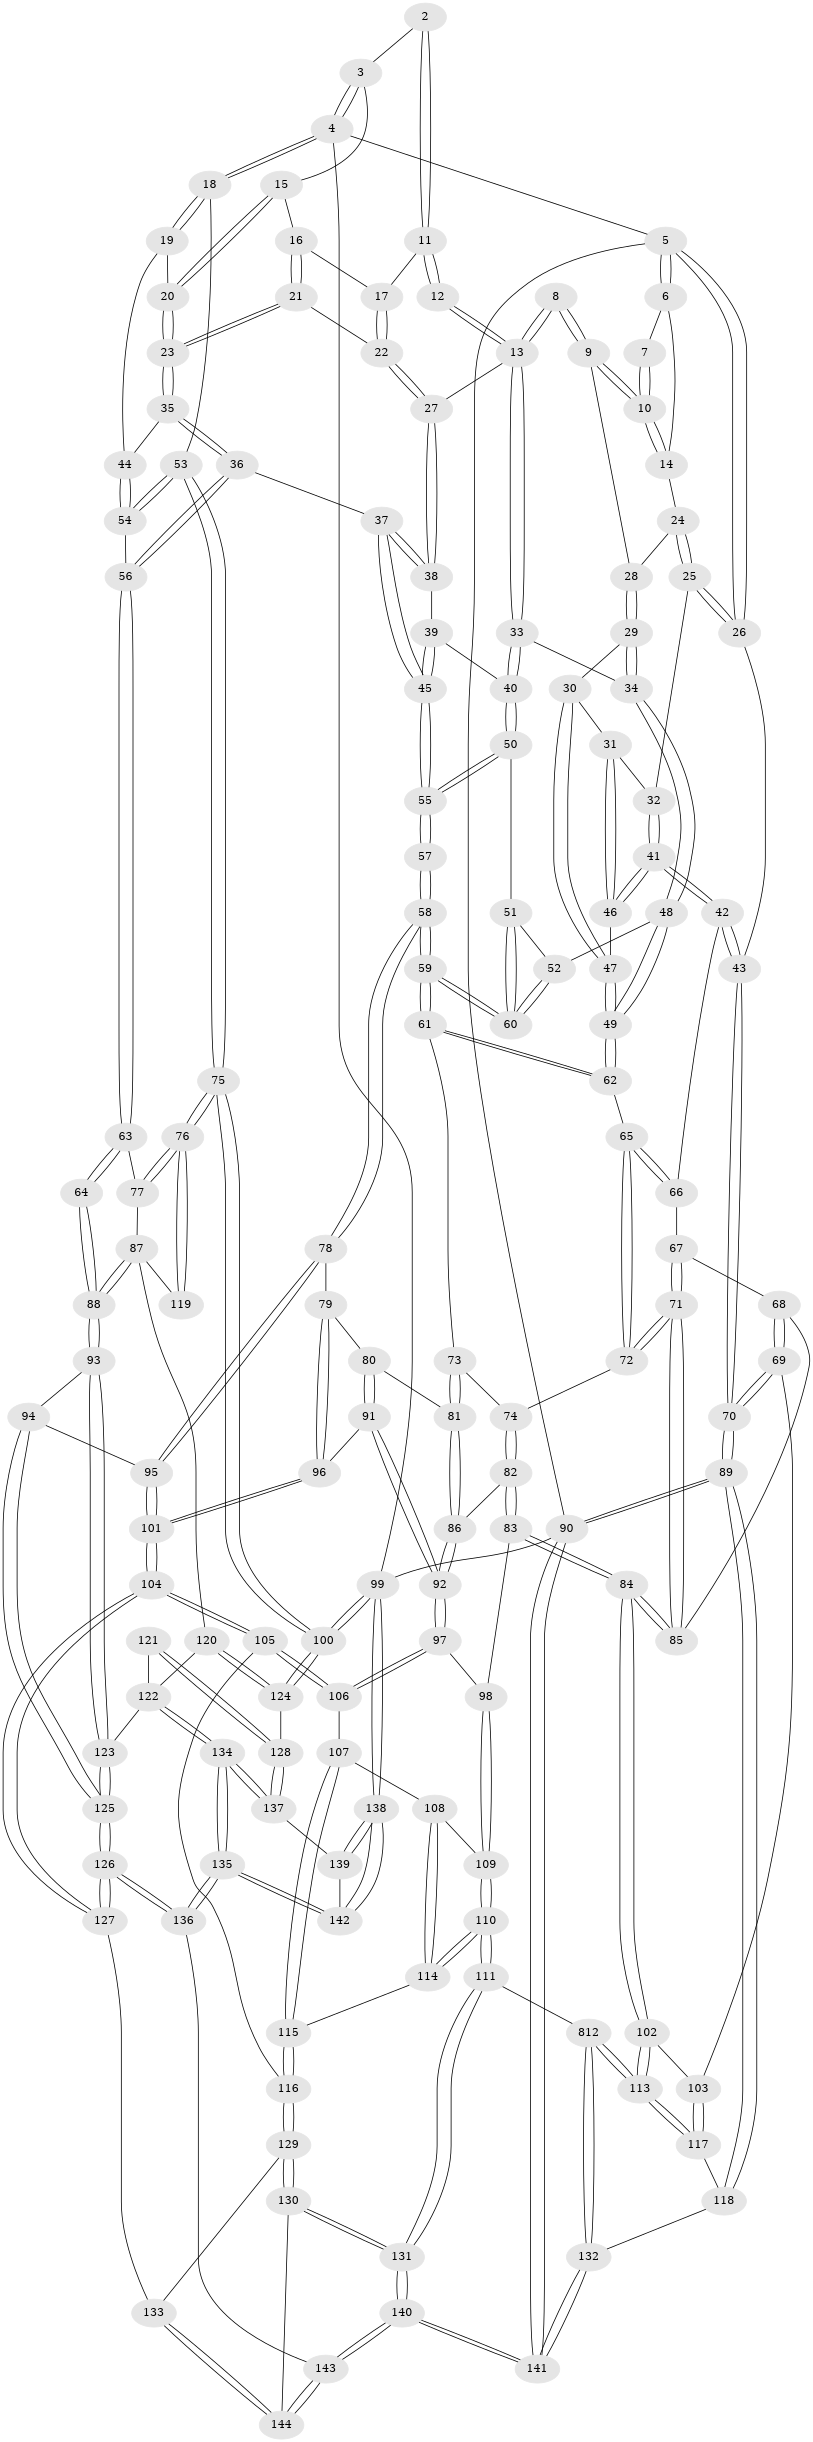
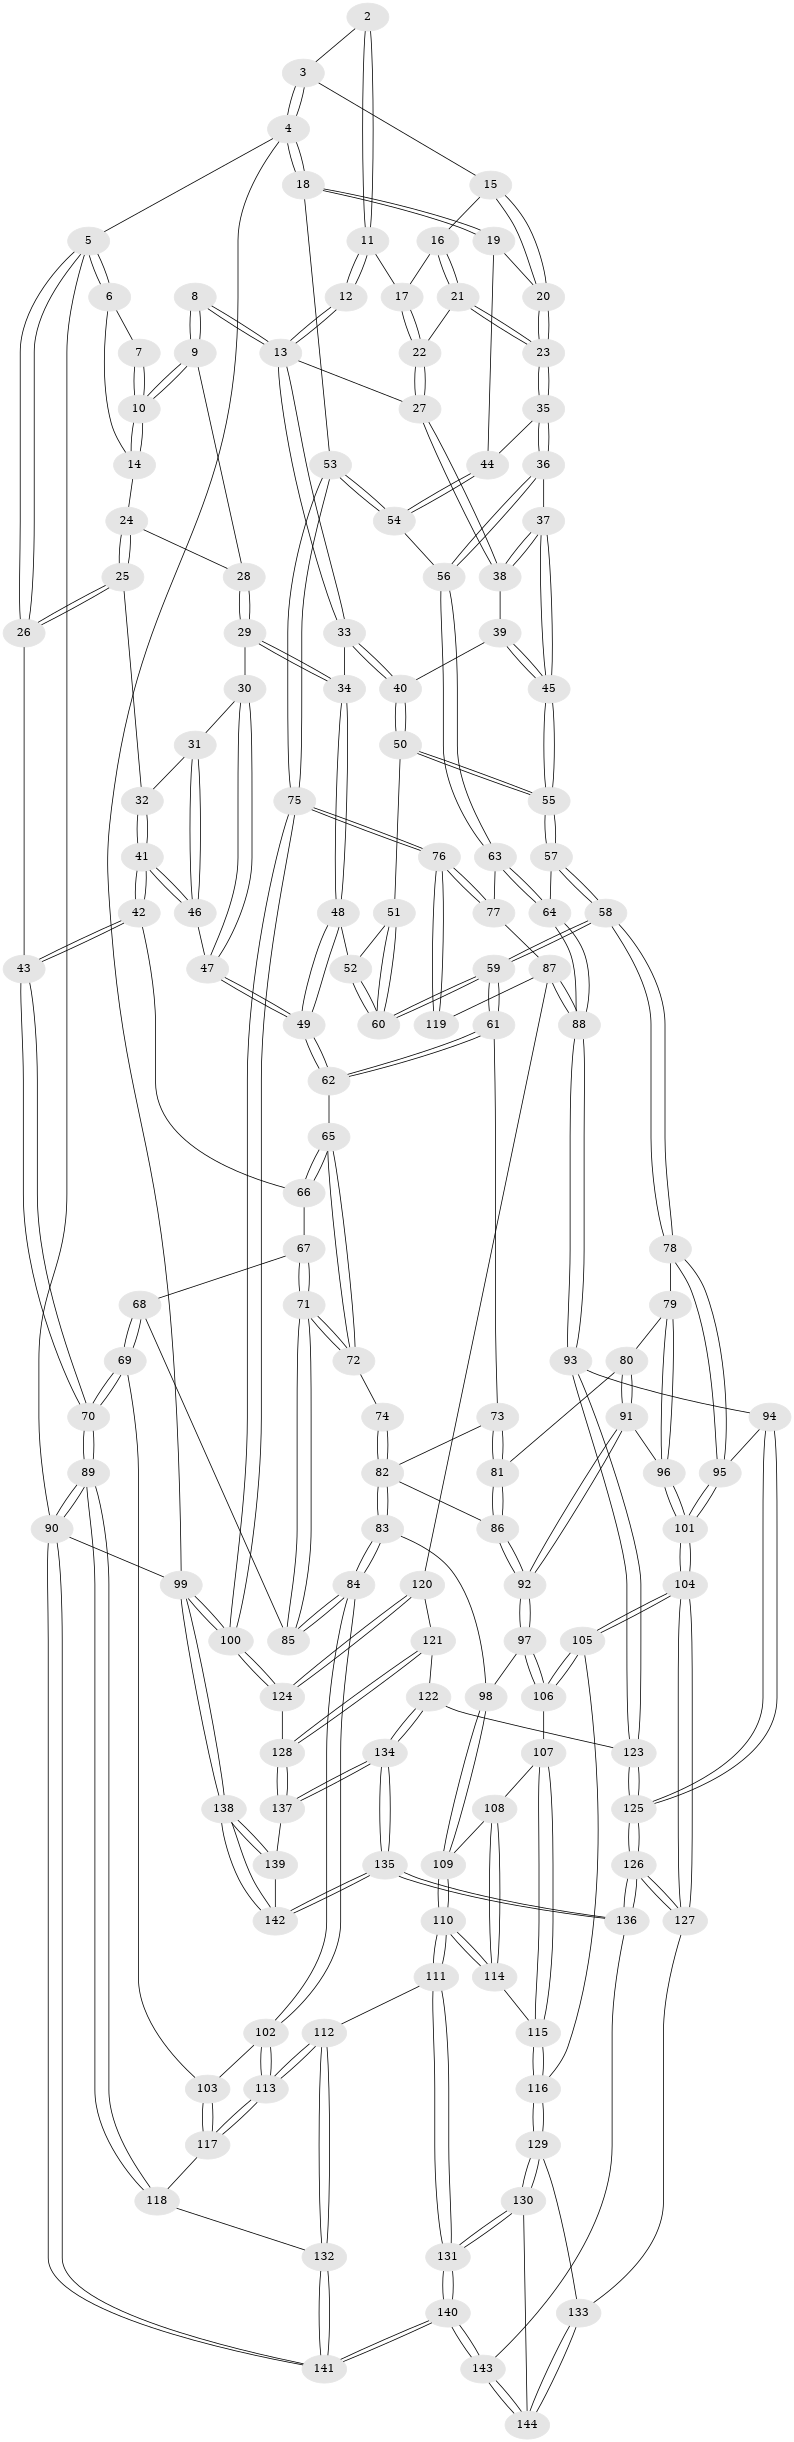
edge "57" -- "64": added
edge "73" -- "74": now "73" -- "82"
edge "120" -- "122": now "120" -- "121"
node "812": label "812" -> "112"
